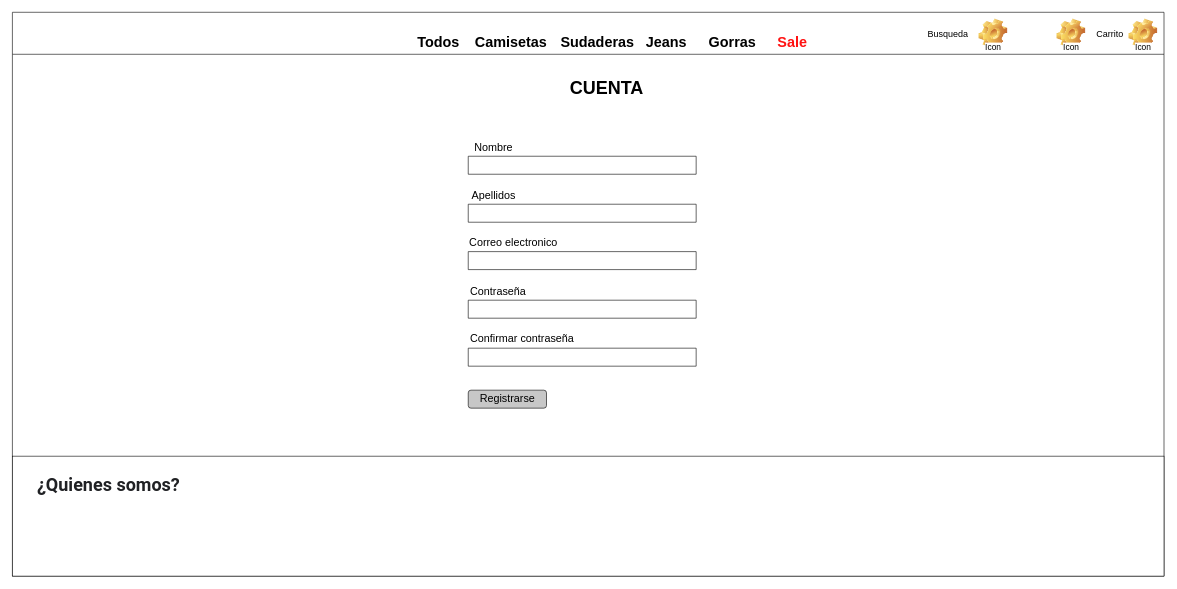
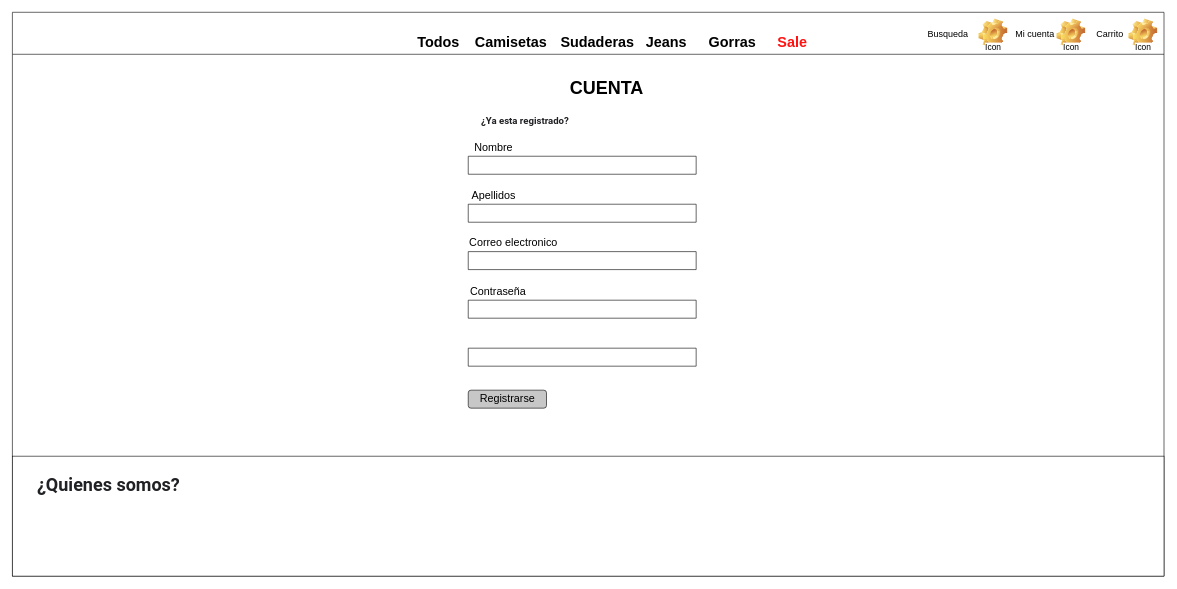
node "Mi cuenta": added
node "¿Ya esta registrado?": added
node "Confirmar contraseña": removed
